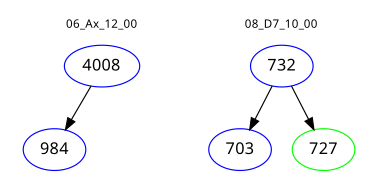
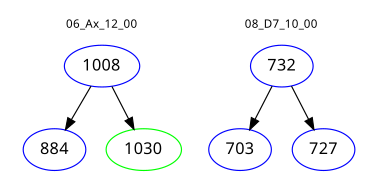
node "4008": label "4008" -> "1008"
node "984": label "984" -> "884"
node "1030": added
node "727": color green -> blue
